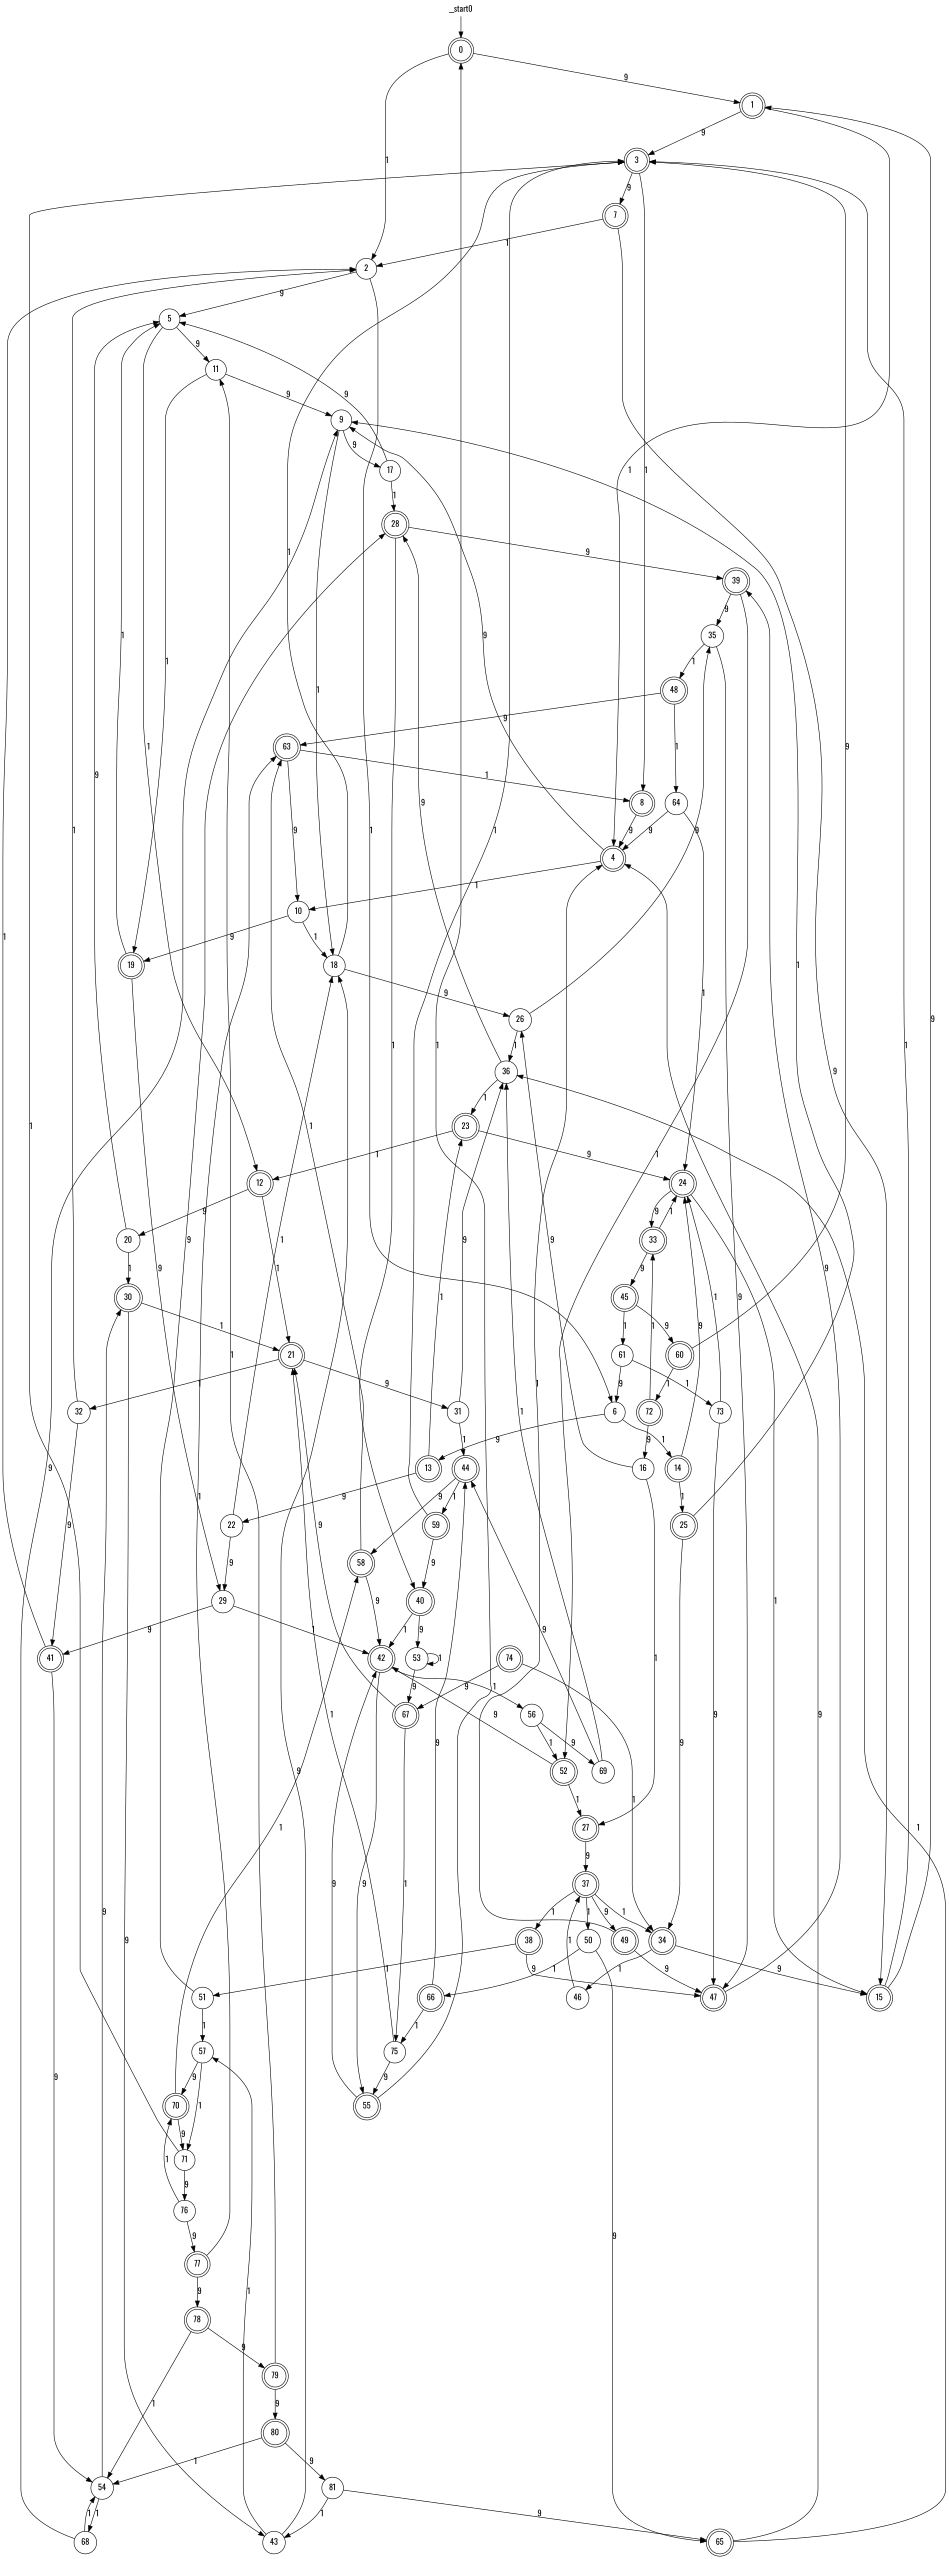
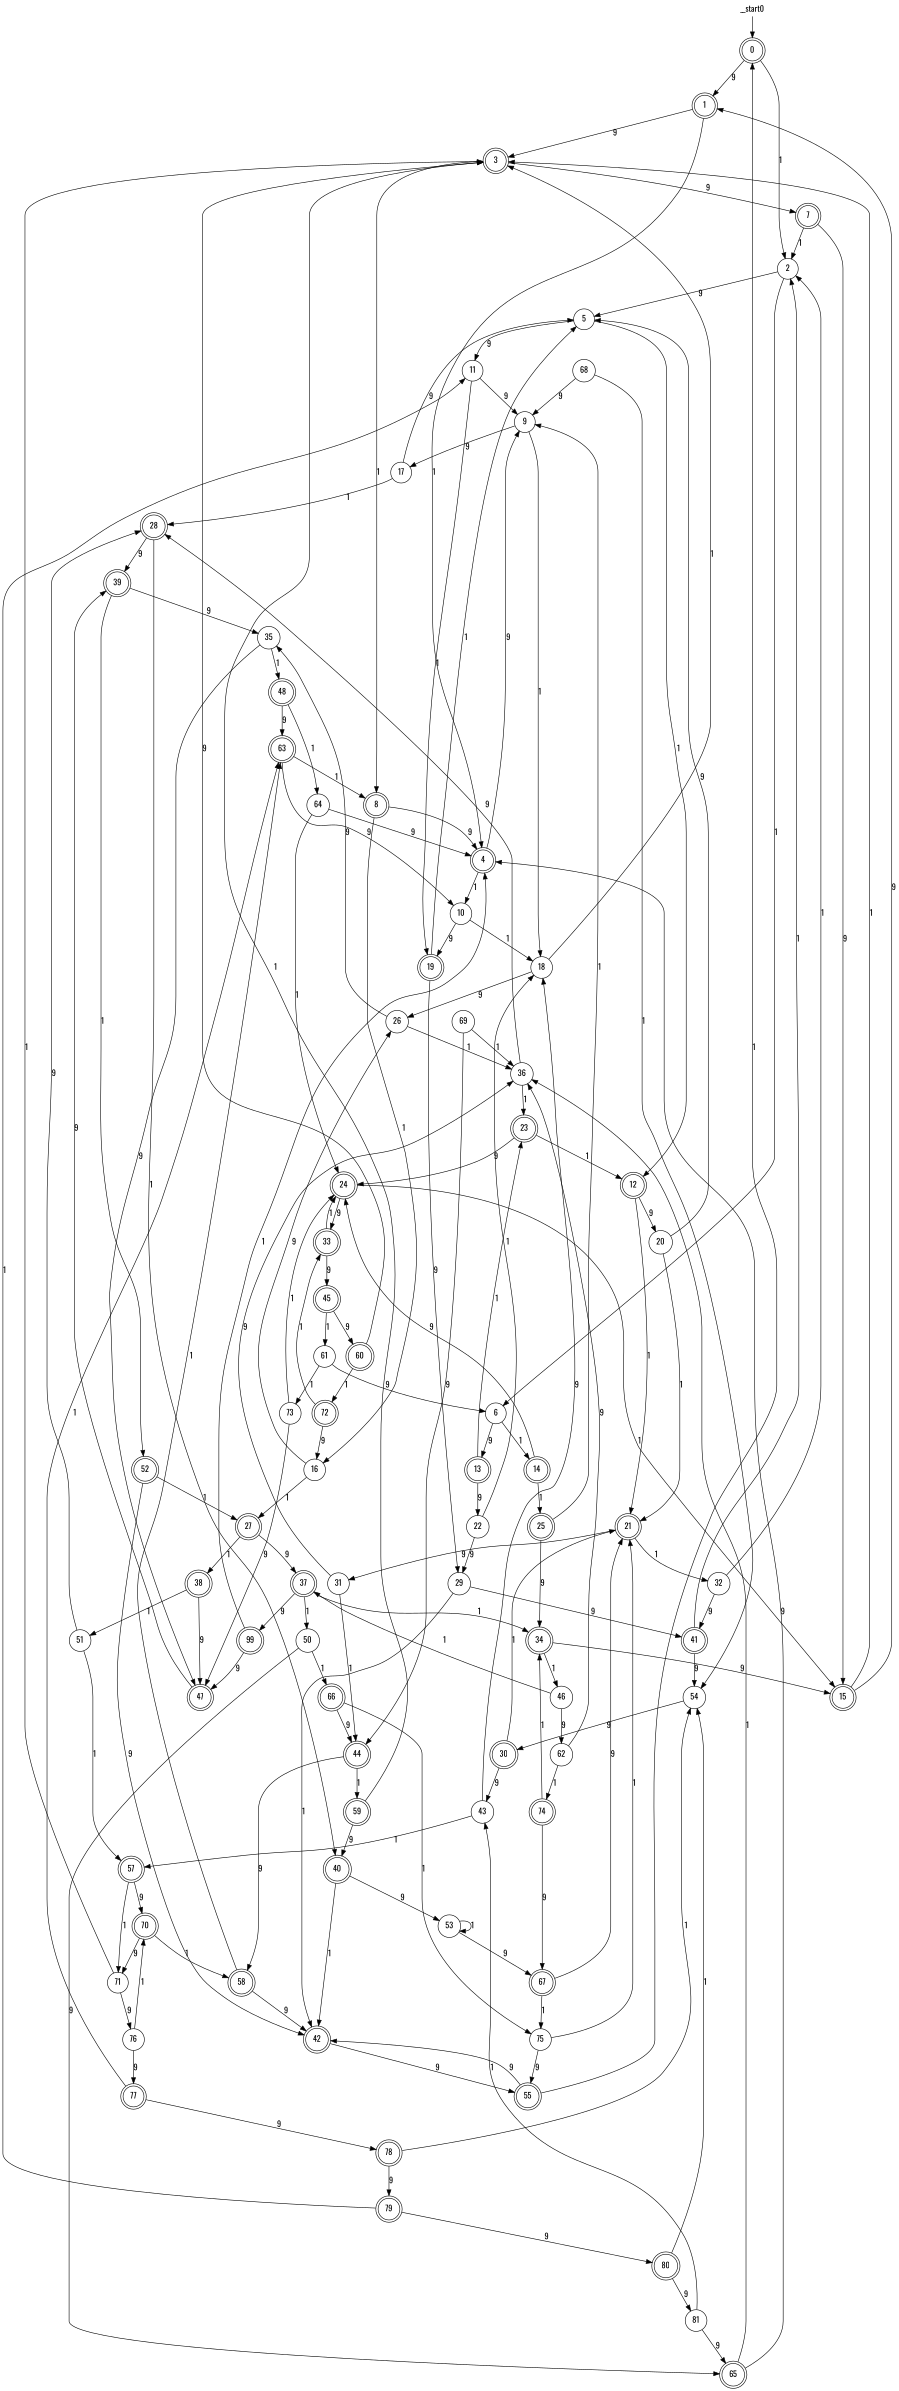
edge "8" -> "16": added, label "1"
edge "20" -> "30": now "20" -> "21"
node "56": removed
node "62": added
edge "37" -> "38": now "27" -> "38"
node "49": label "49" -> "99"
node "57": shape circle -> doublecircle
edge "54" -> "68": removed, label "1"
